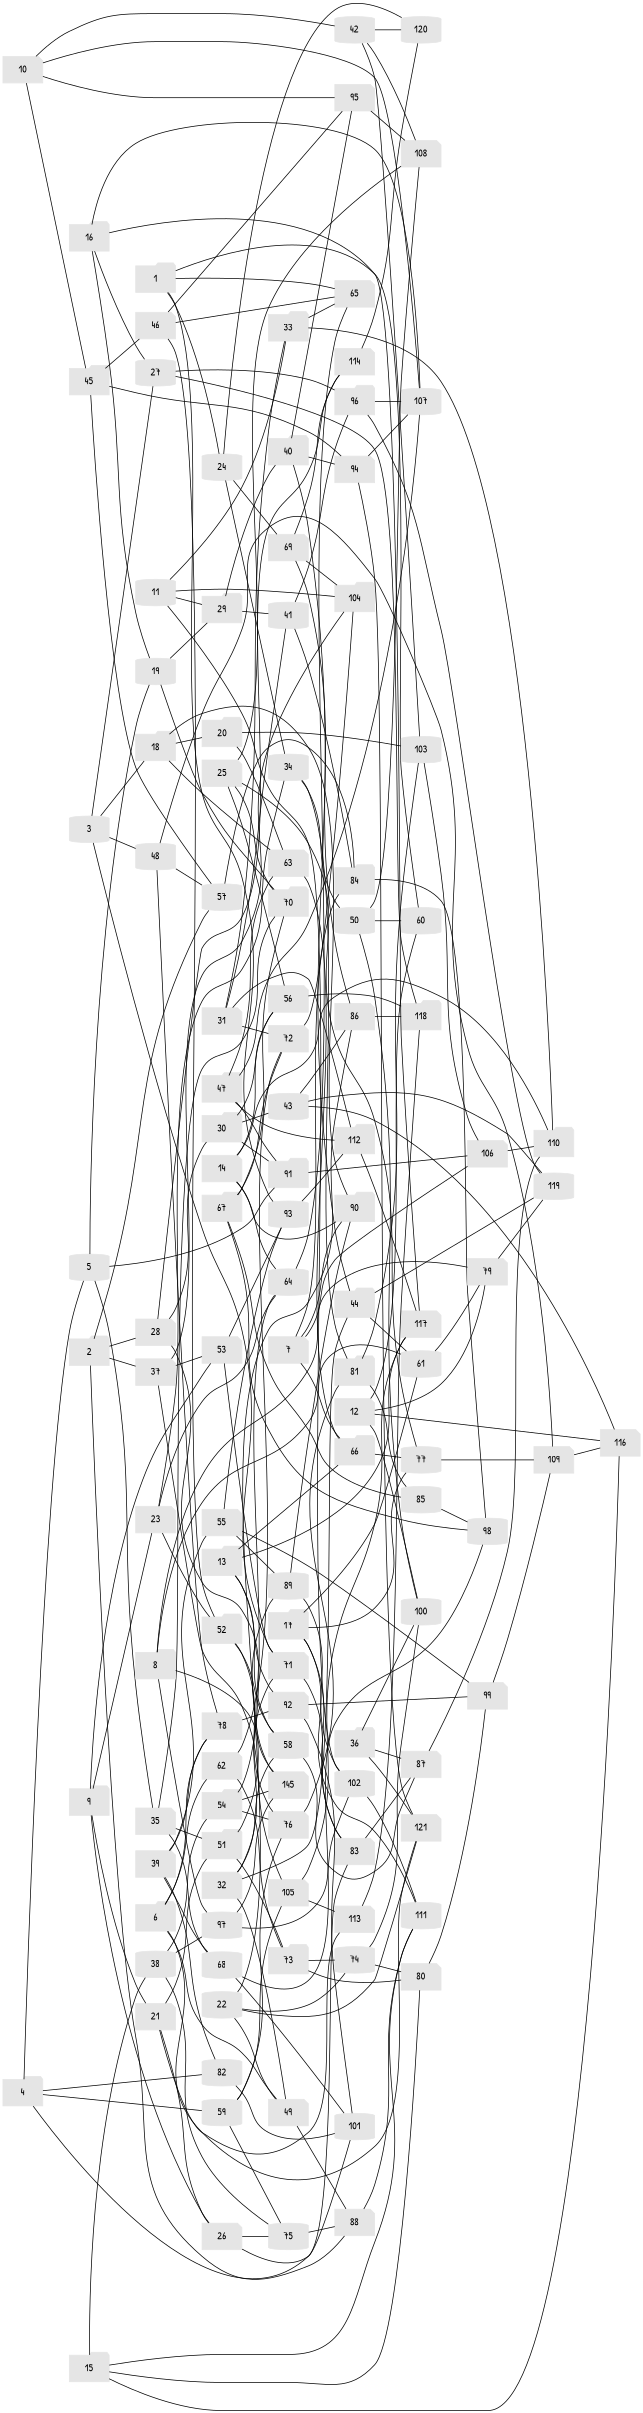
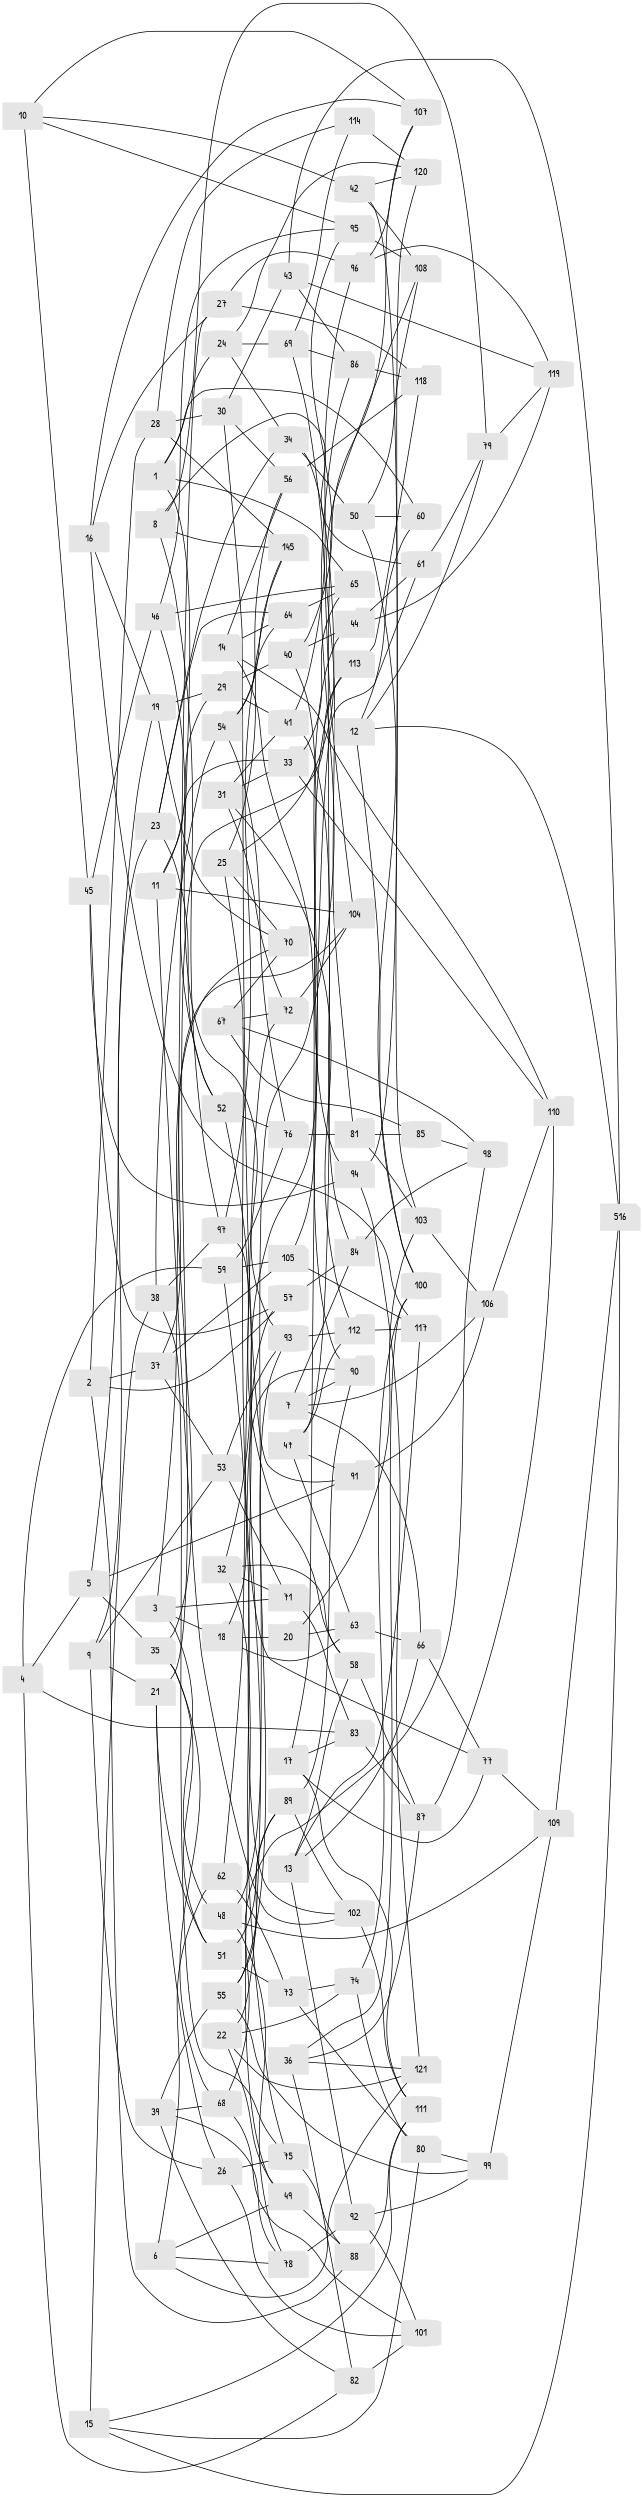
edge "107" -- "94": now "120" -- "94"
node "116": label "116" -> "516"
edge "36" -- "82": added
